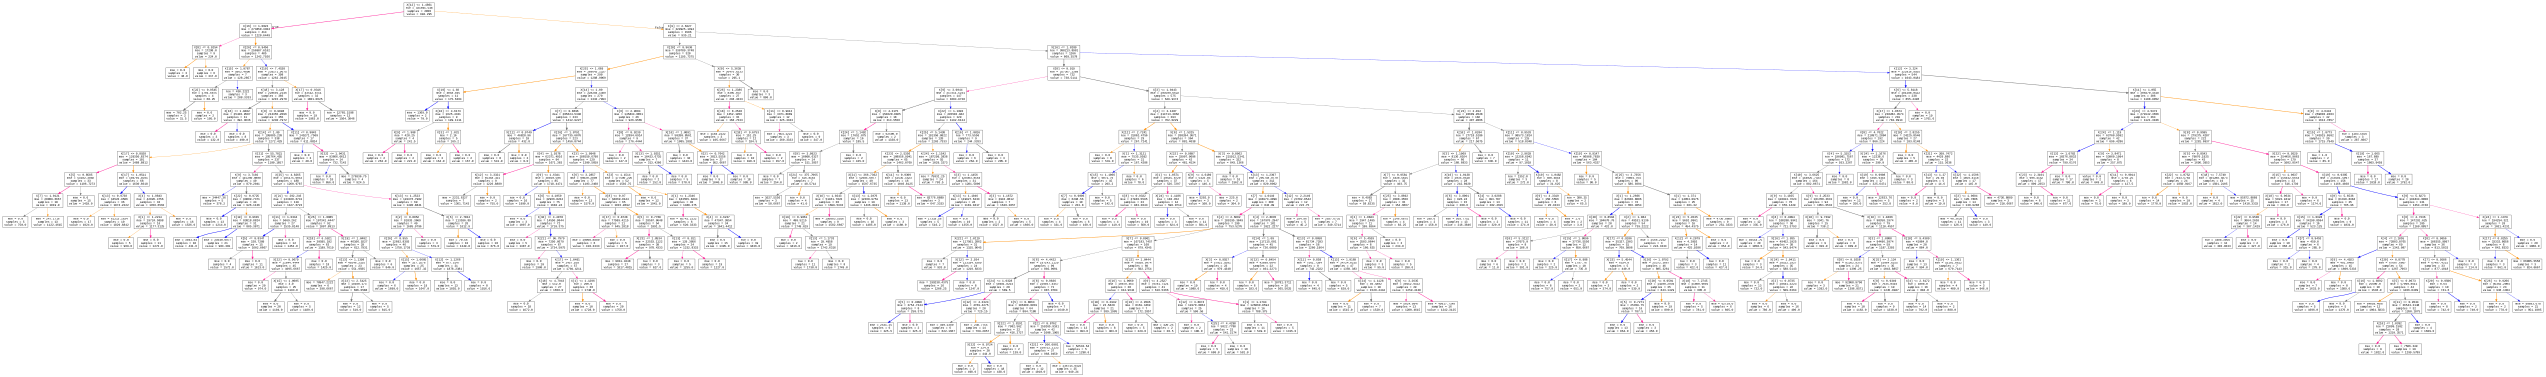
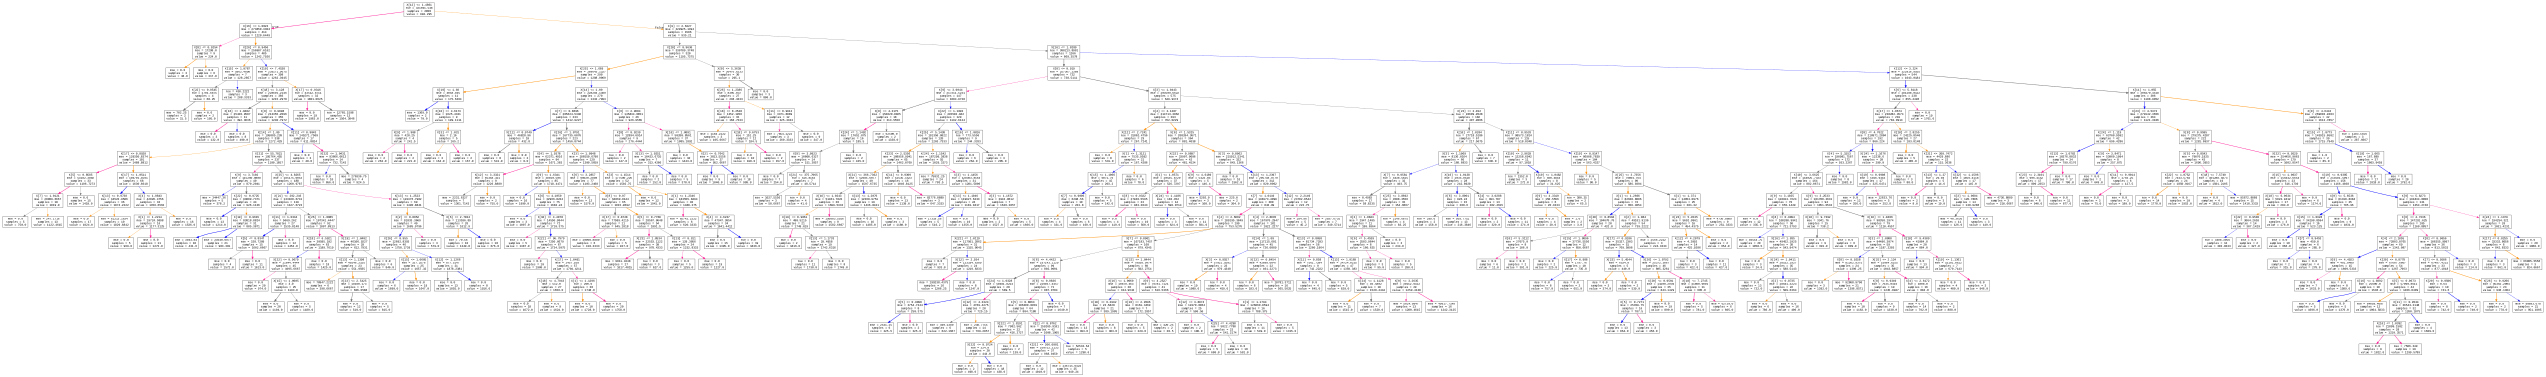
edge "X[9] <= 1.908 mse = 420.25 samples = 4 value = 241.5" -> "mse = 0.0 samples = 2 value = 262.0": style bold -> solid
edge "X[3] <= 1.1069 mse = 8136.0164 samples = 60 value = 168.6833" -> "X[7] <= 0.9581 mse = 4438.5625 samples = 32 value = 103.75": color gray40 -> blue
node "value = 0.0 samples = 2 value = 649.0": label "value = 0.0 samples = 2 value = 649.0" -> "mse = 0.0 samples = 2 value = 649.0"
edge "X[21] <= 375.7065 mse = 516.8163 samples = 7 value = 48.5714" -> "mse = 0.0 samples = 4 value = 41.0": style bold -> solid
edge "X[9] <= 4.6189 mse = 5423.04 samples = 5 value = 146.4" -> "mse = 225.0 samples = 2 value = 204.0": style solid -> bold
edge "X[6] <= 3.8901 mse = 926.24 samples = 15 value = 208.6" -> "mse = 0.0 samples = 2 value = 329.0": now "X[4] <= 3.0288 mse = 393.787 samples = 13 value = 282.4615" -> "mse = 0.0 samples = 2 value = 329.0"
node "mse = 0.0 value = 3 value = 946.0": label "mse = 0.0 value = 3 value = 946.0" -> "mse = 0.0 samples = 3 value = 946.0"
node "mse = 0.0 samples = 9 value = 1624.0": added
